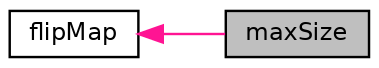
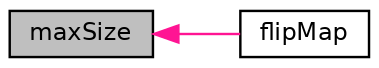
edge "maxSize" -> "flipMap": reversed
